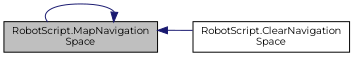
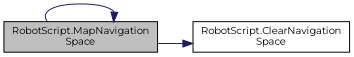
edge "RobotScript.ClearNavigation Space" -> "RobotScript.MapNavigation Space": reversed
